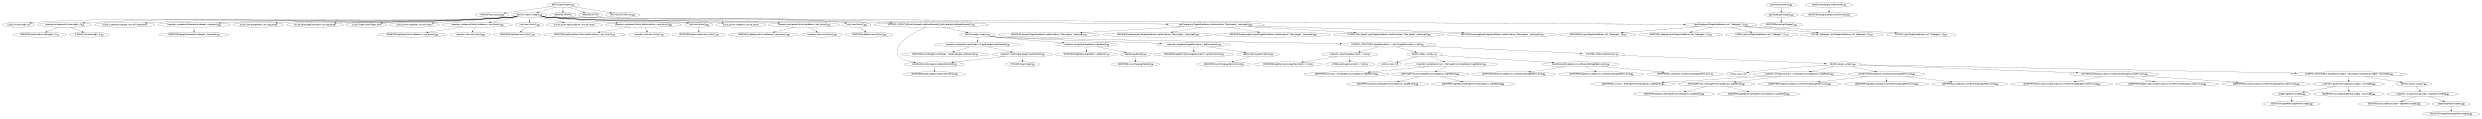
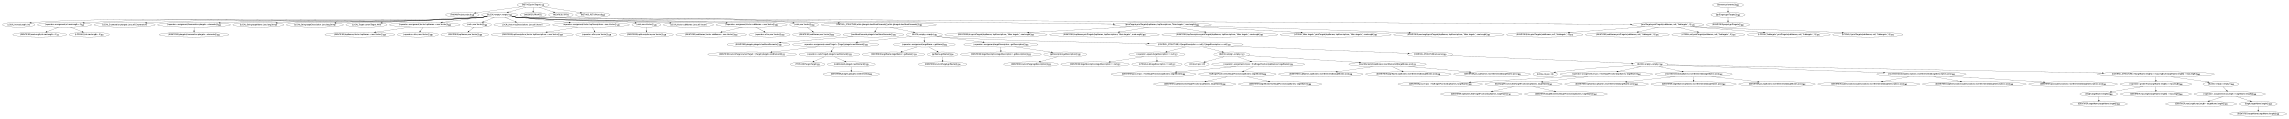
node "(LOCAL,Vector topNames: java.util.Vector)": removed
edge "(<operator>.cast,(Target) ptargets.nextElement())" -> "(hasMoreElements,ptargets.hasMoreElements())": now "(<operator>.cast,(Target) ptargets.nextElement())" -> "(nextElement,ptargets.nextElement())"
